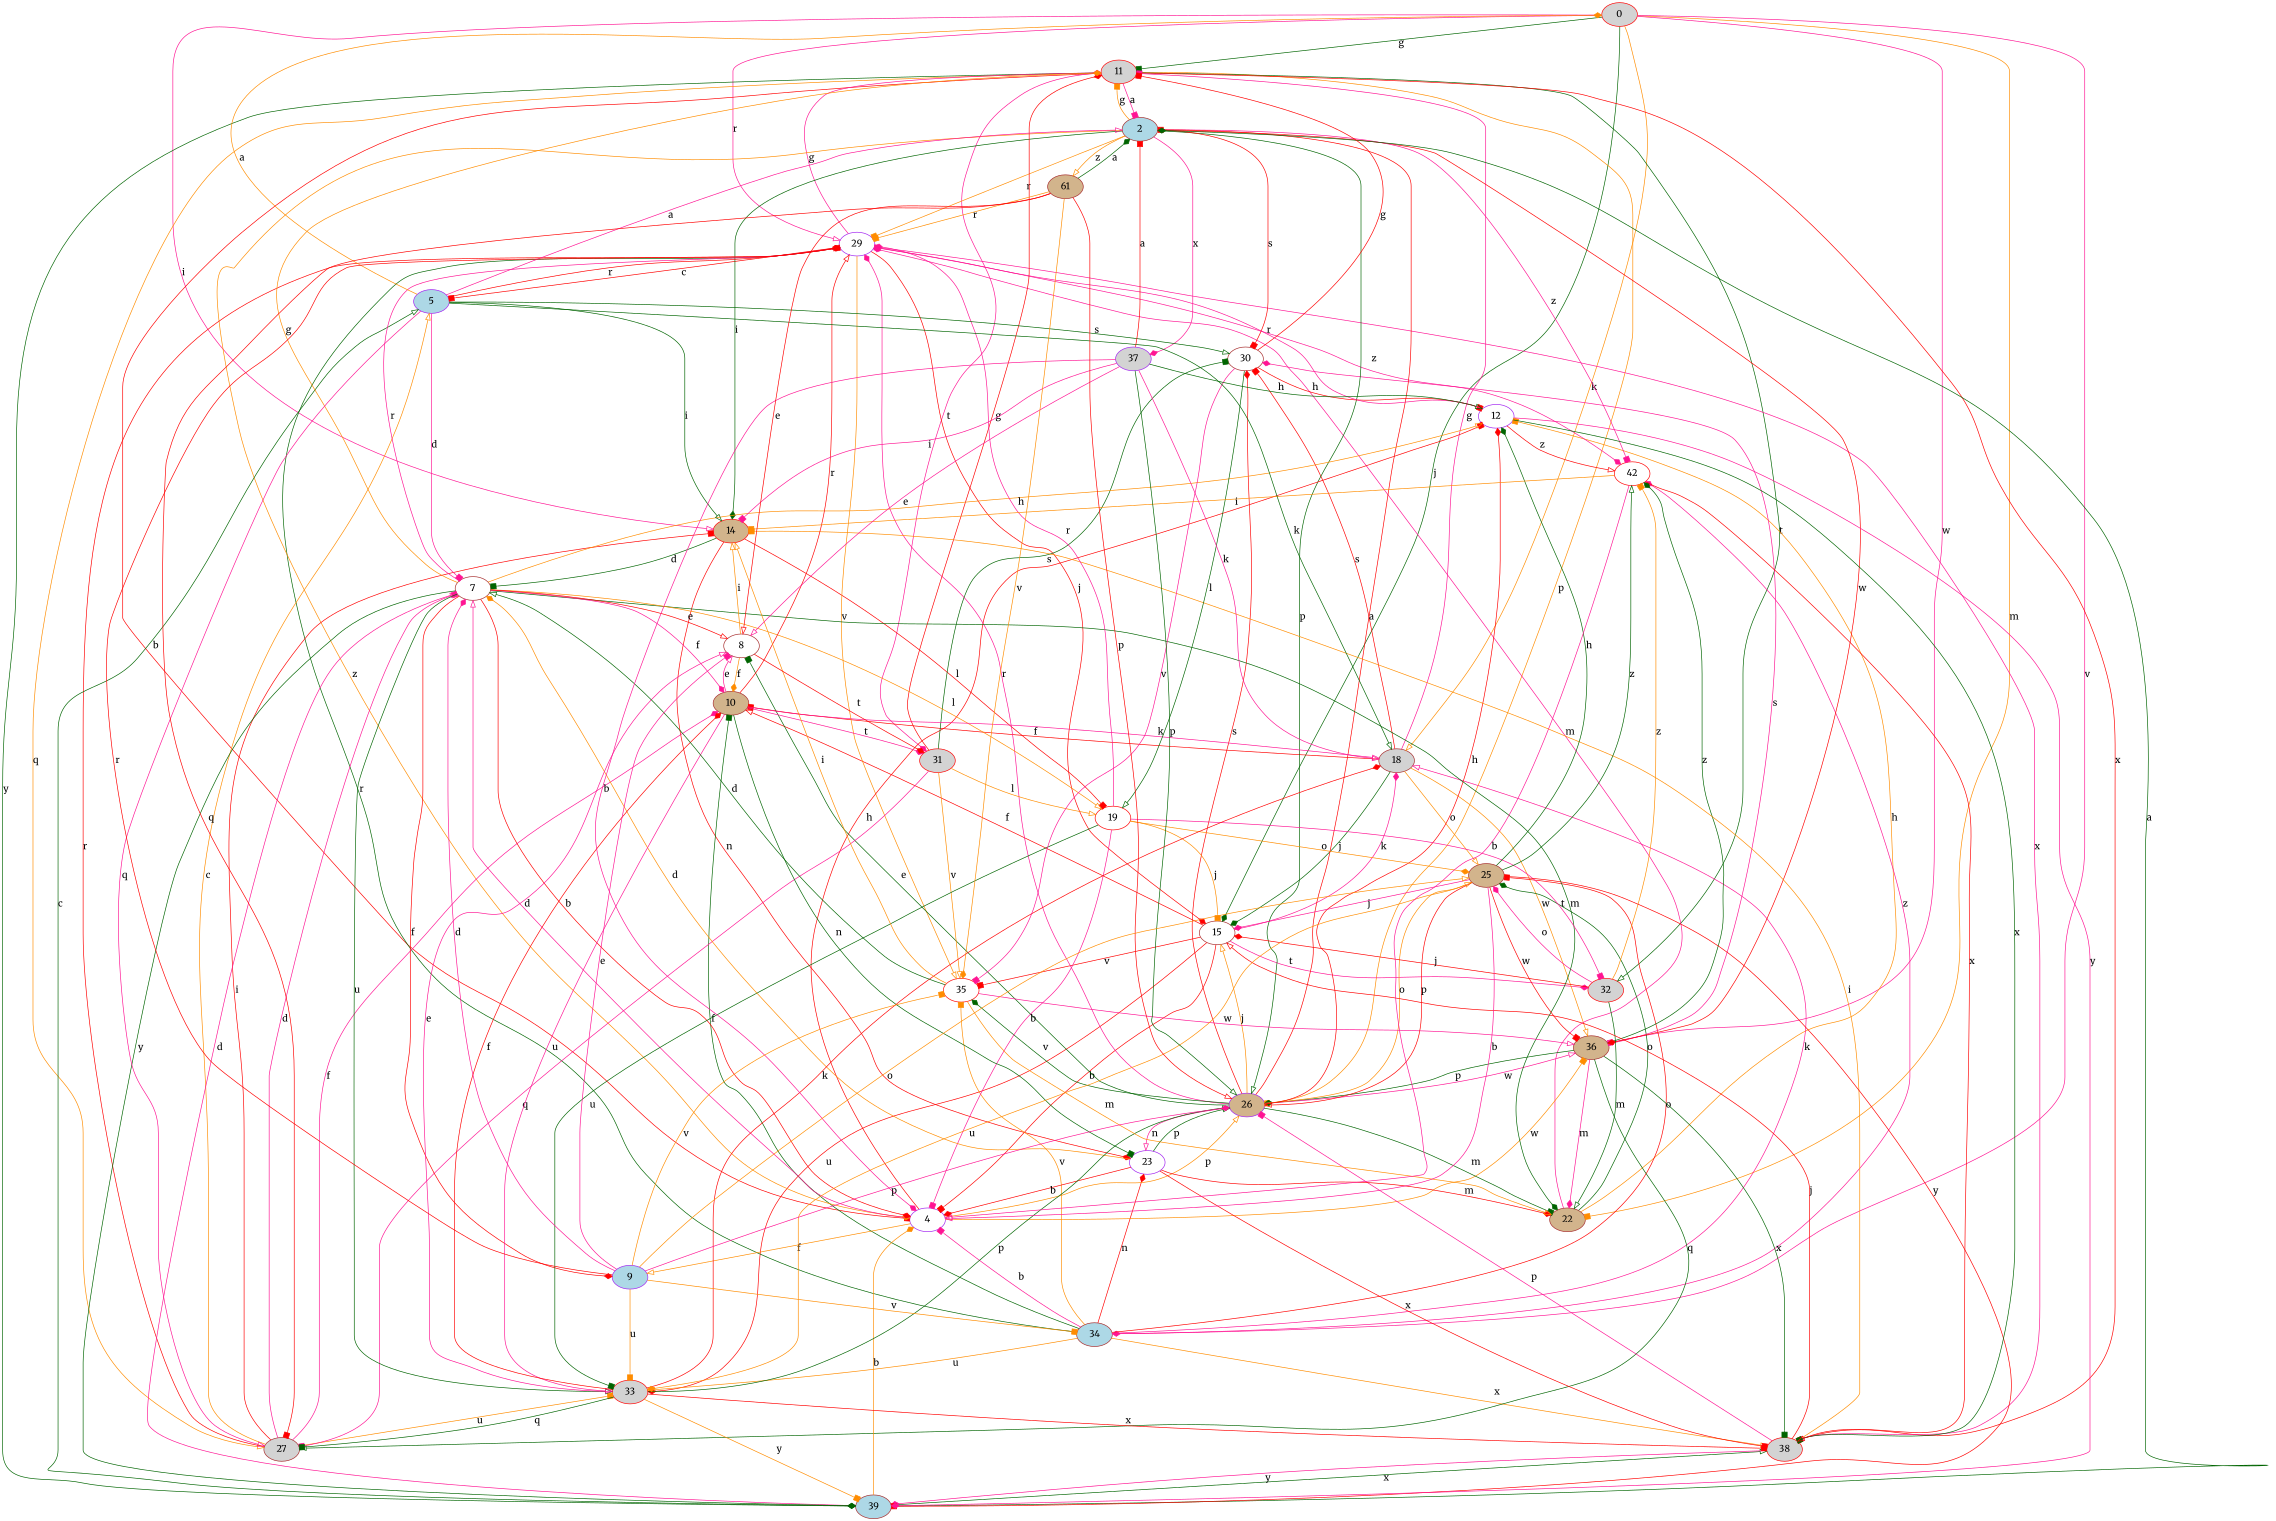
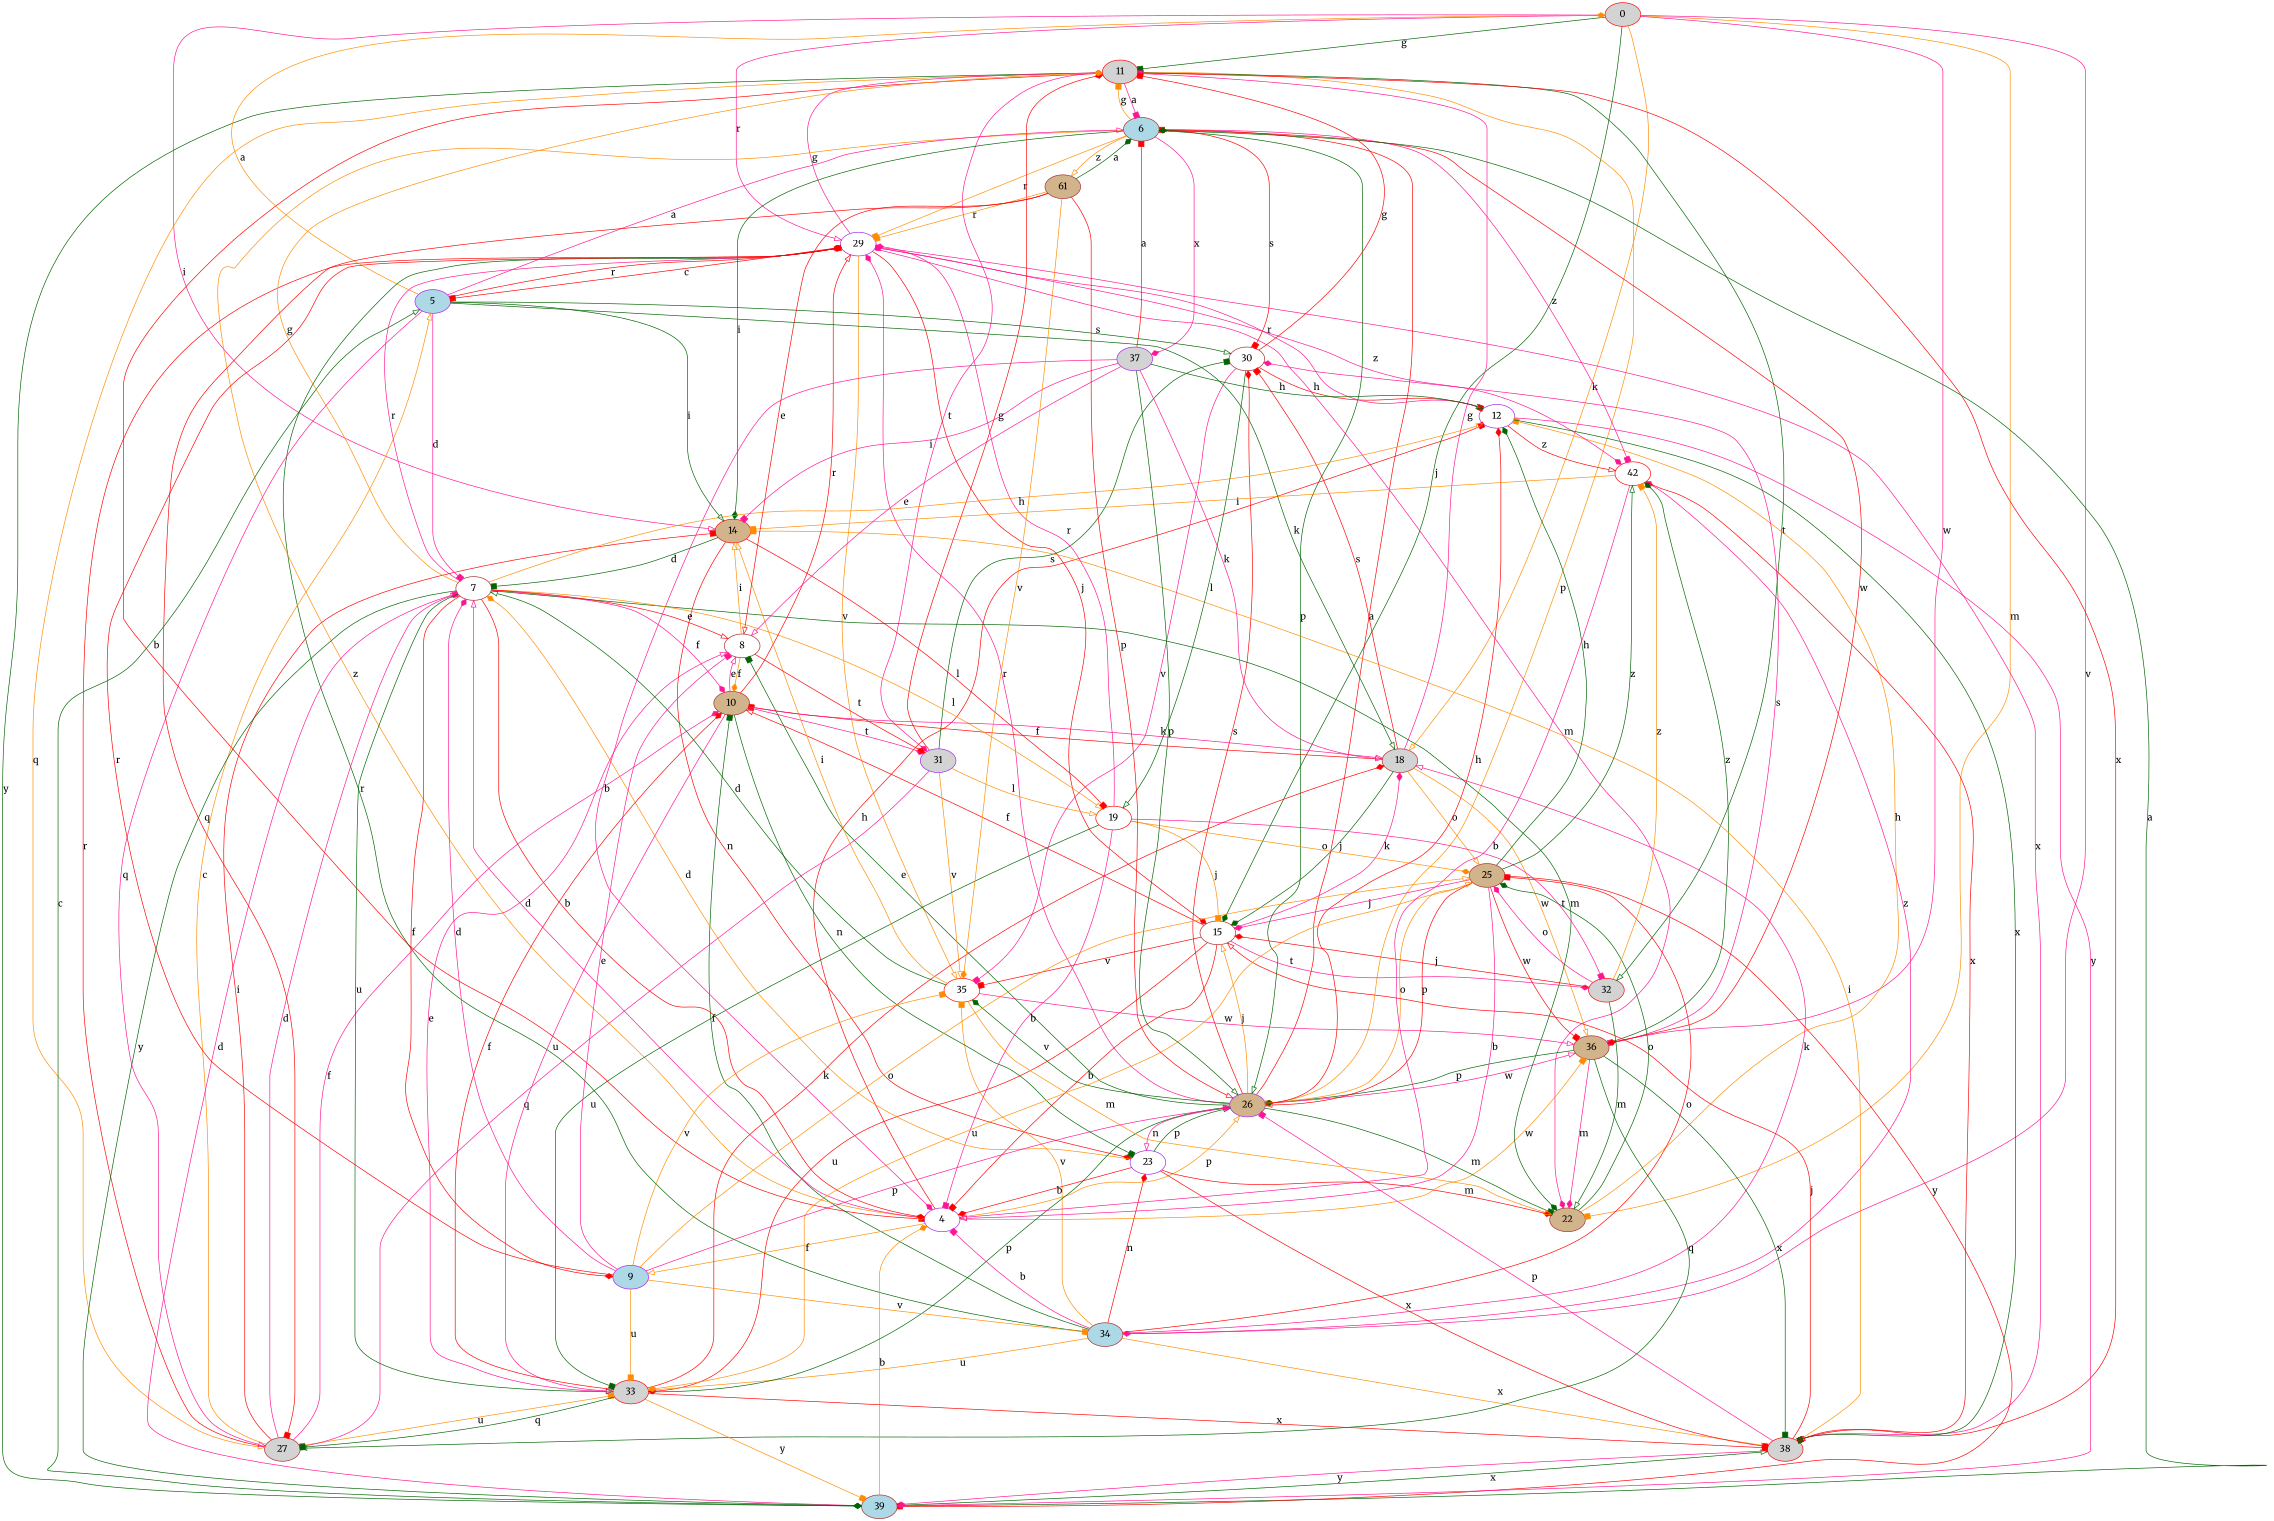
node "2": label "2" -> "6"
edge "22" -> "29": reversed
node "31": color red -> purple
